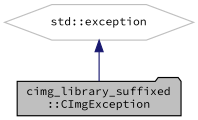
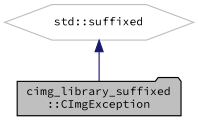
node "std::exception": label "std::exception" -> "std::suffixed"
